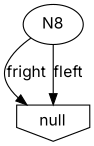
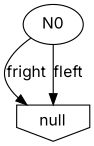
node "N8": label "N8" -> "N0"
